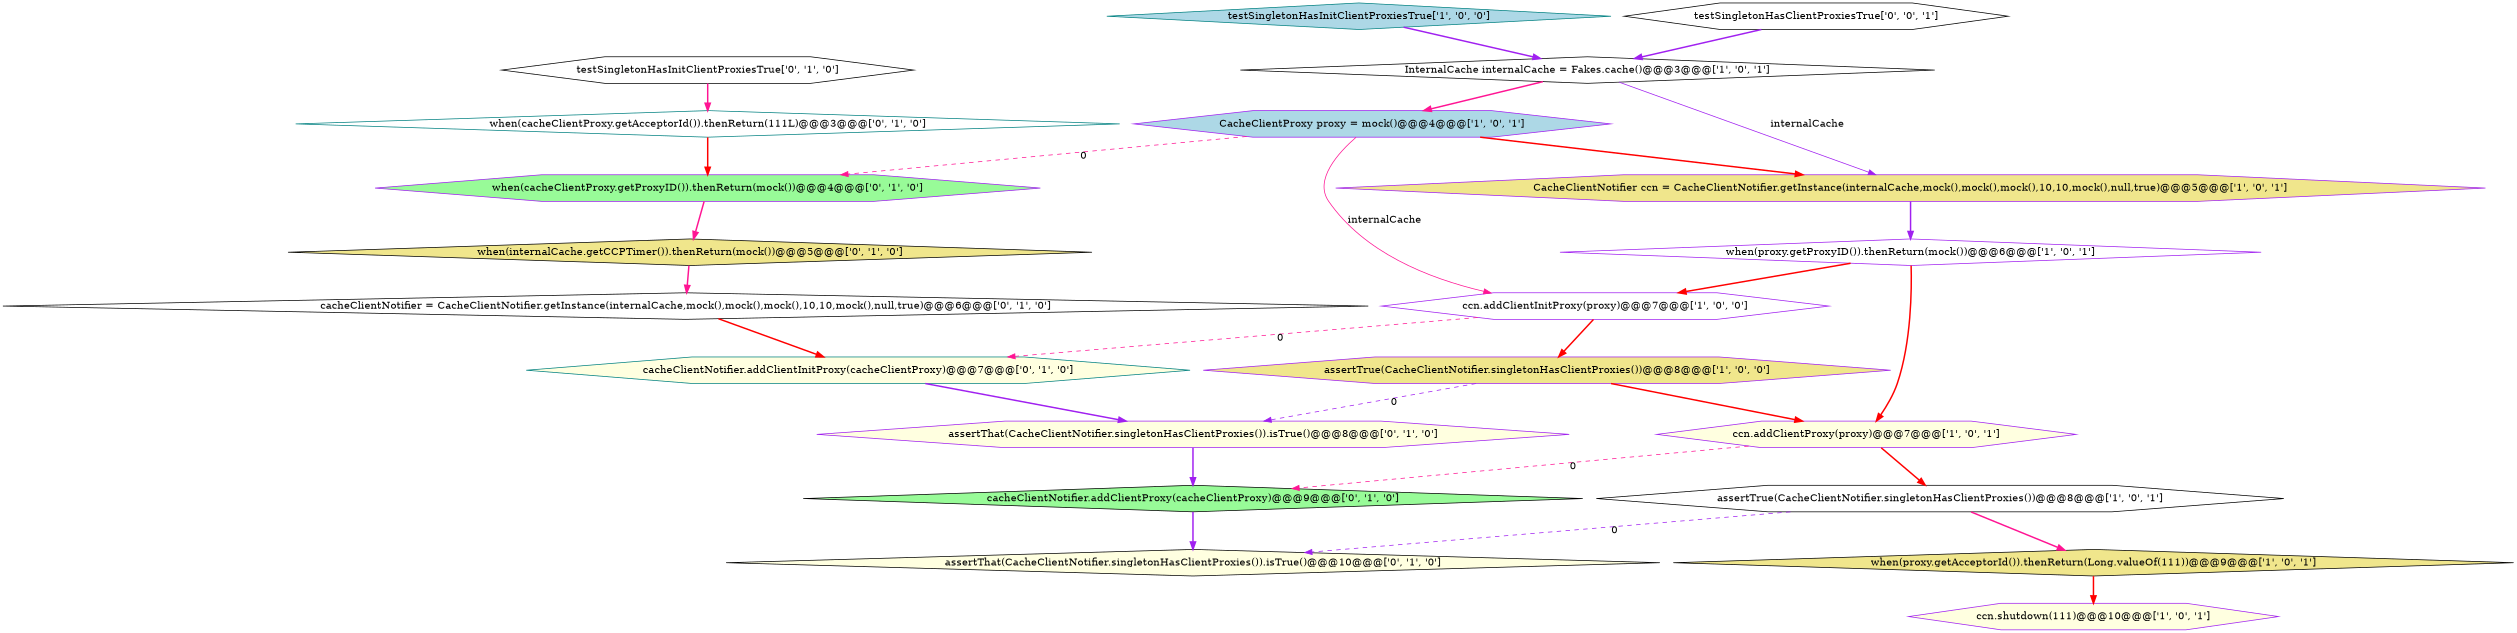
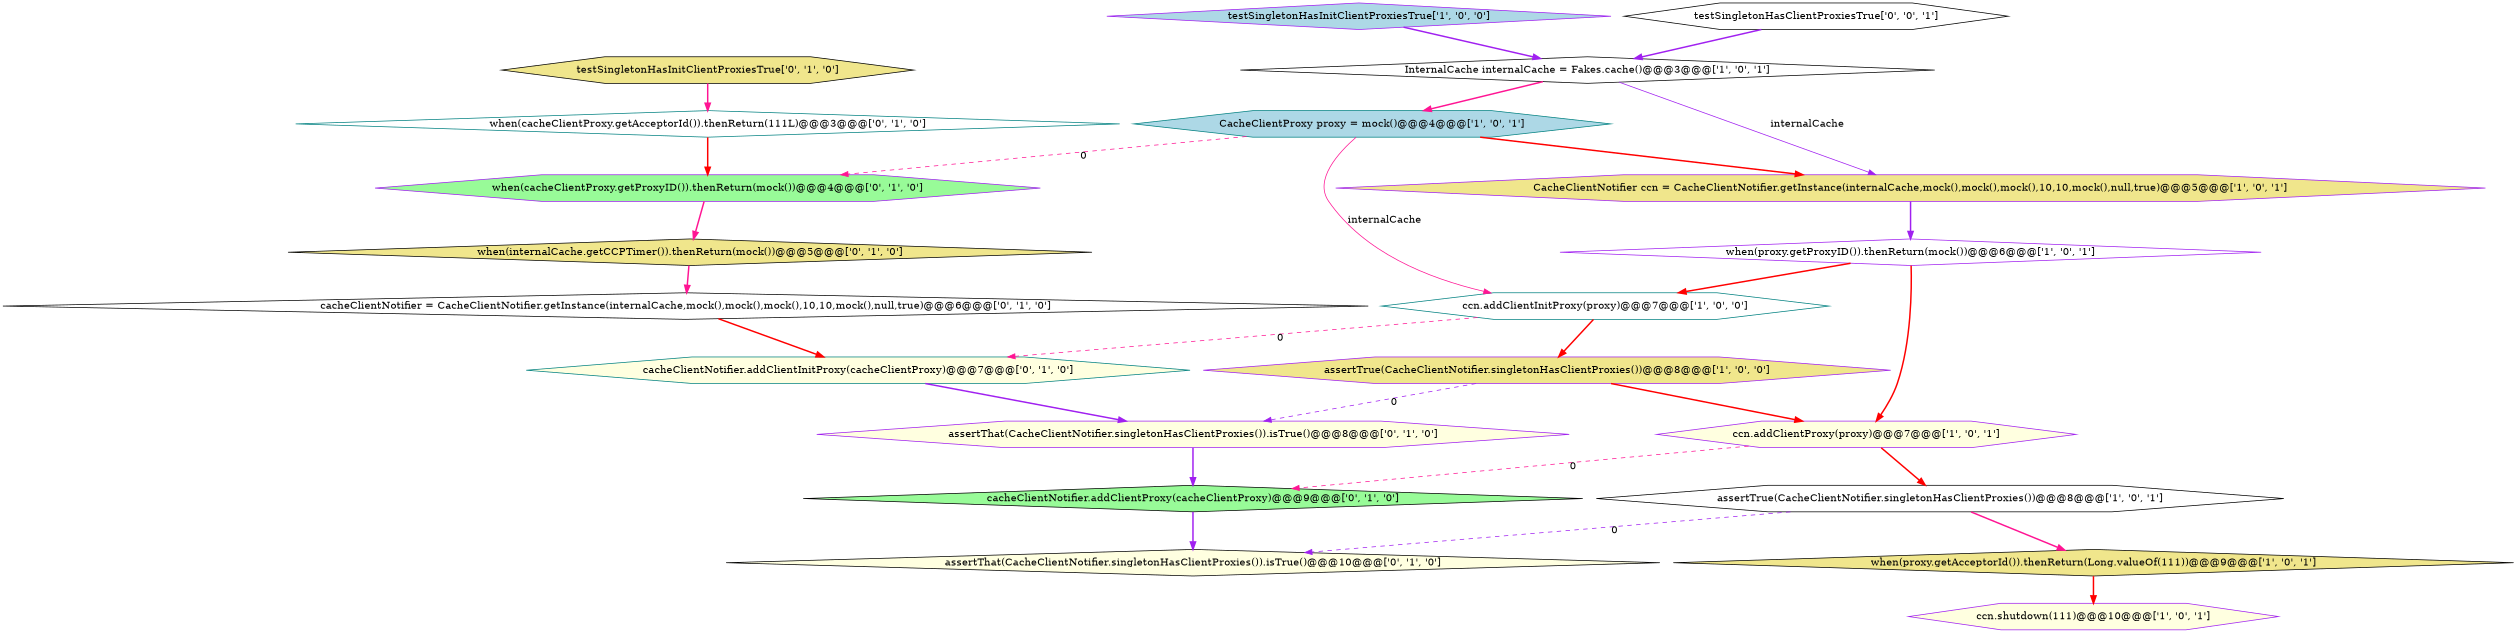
node "testSingletonHasInitClientProxiesTrue['1', '0', '0']": color teal -> purple
node "testSingletonHasInitClientProxiesTrue['0', '1', '0']": fillcolor white -> khaki
node "CacheClientProxy proxy = mock()@@@4@@@['1', '0', '1']": color purple -> teal
node "ccn.addClientInitProxy(proxy)@@@7@@@['1', '0', '0']": color purple -> teal
